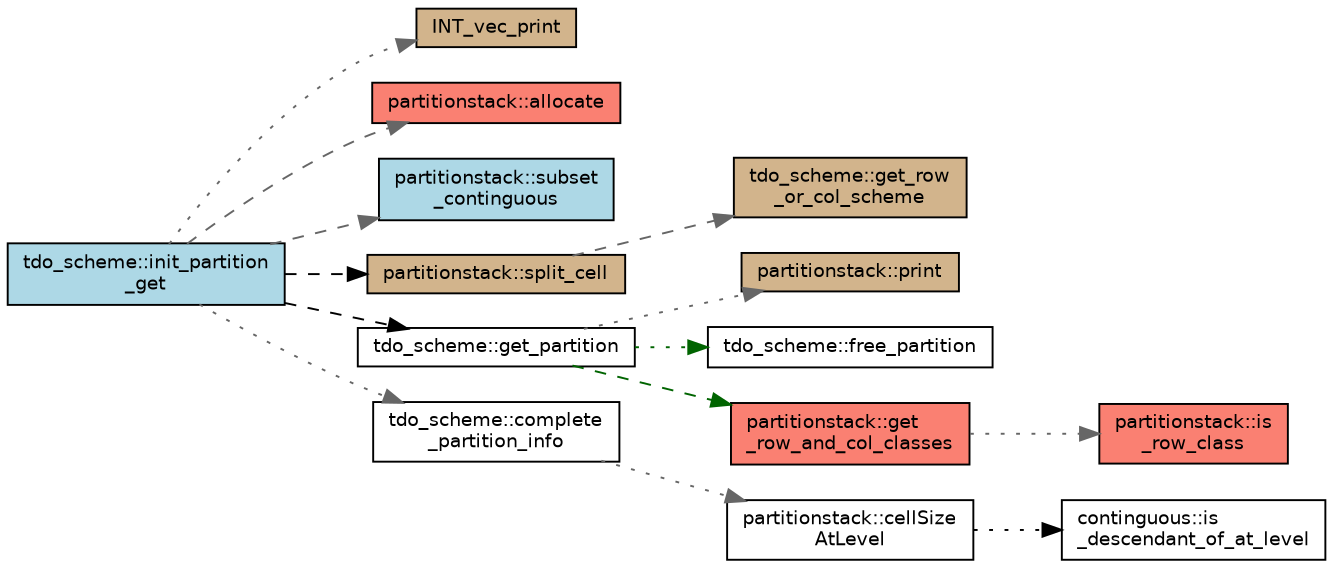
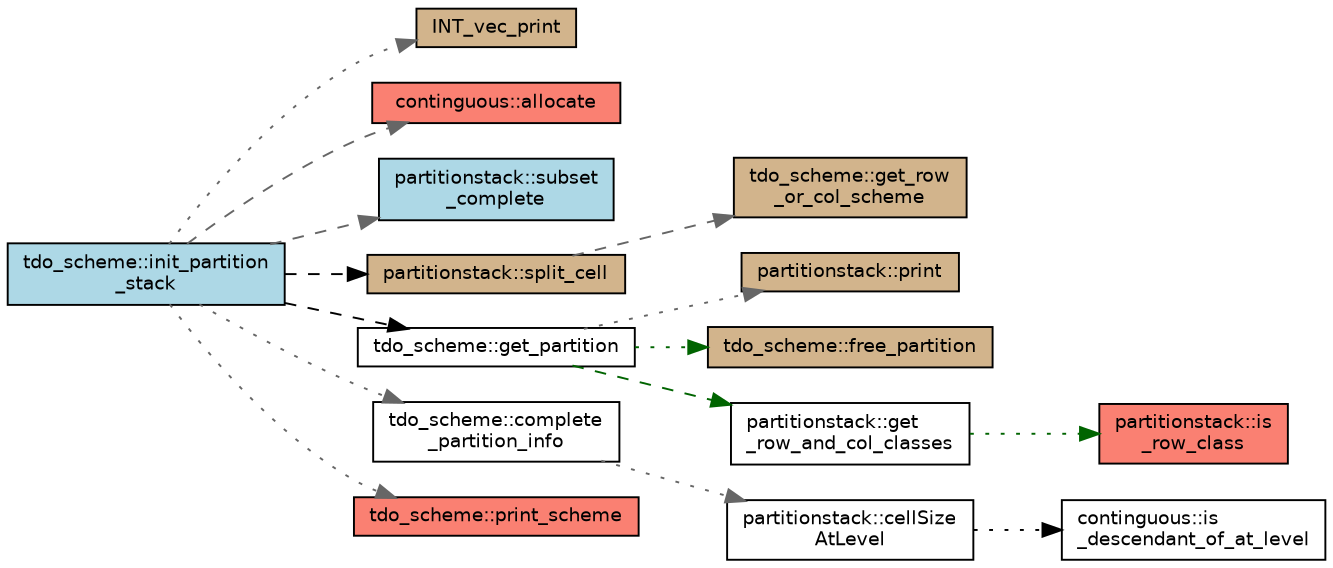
node "partitionstack::allocate": label "partitionstack::allocate" -> "continguous::allocate"
node "partitionstack::subset _continguous": label "partitionstack::subset _continguous" -> "partitionstack::subset _complete"
node "tdo_scheme::init_partition _get": label "tdo_scheme::init_partition _get" -> "tdo_scheme::init_partition _stack"
node "tdo_scheme::free_partition": fillcolor white -> tan
node "partitionstack::get _row_and_col_classes": fillcolor salmon -> white
edge "partitionstack::get _row_and_col_classes" -> "partitionstack::is _row_class": color gray40 -> darkgreen
node "tdo_scheme::print_scheme": added
